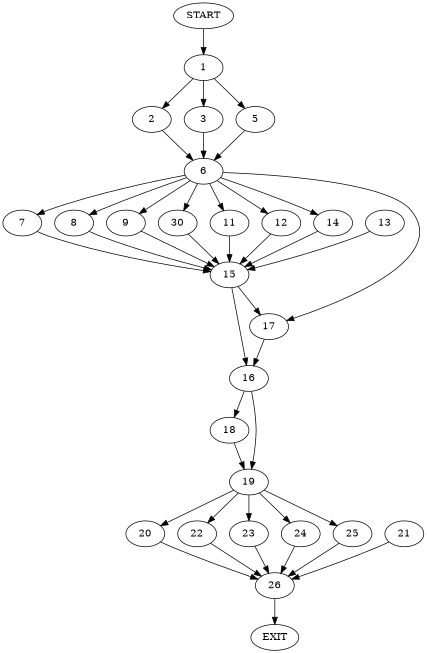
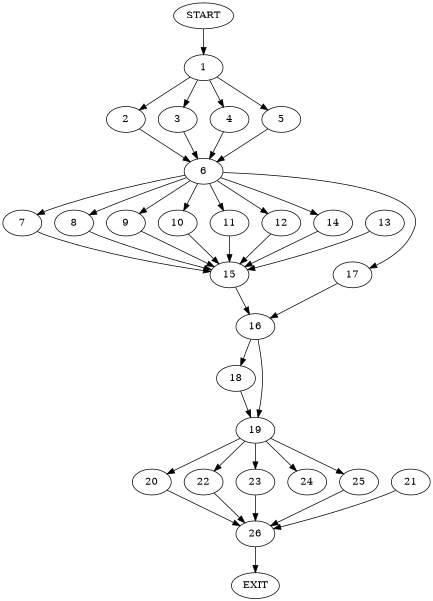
node "4": added
node "30": label "30" -> "10"
edge "15" -> "17": removed
edge "24" -> "26": removed
